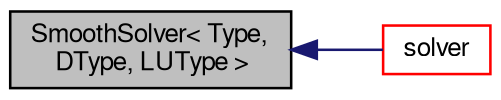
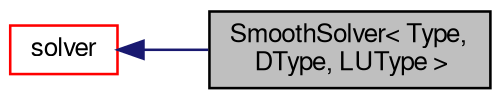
edge "solver" -> "SmoothSolver< Type, DType, LUType >": reversed
